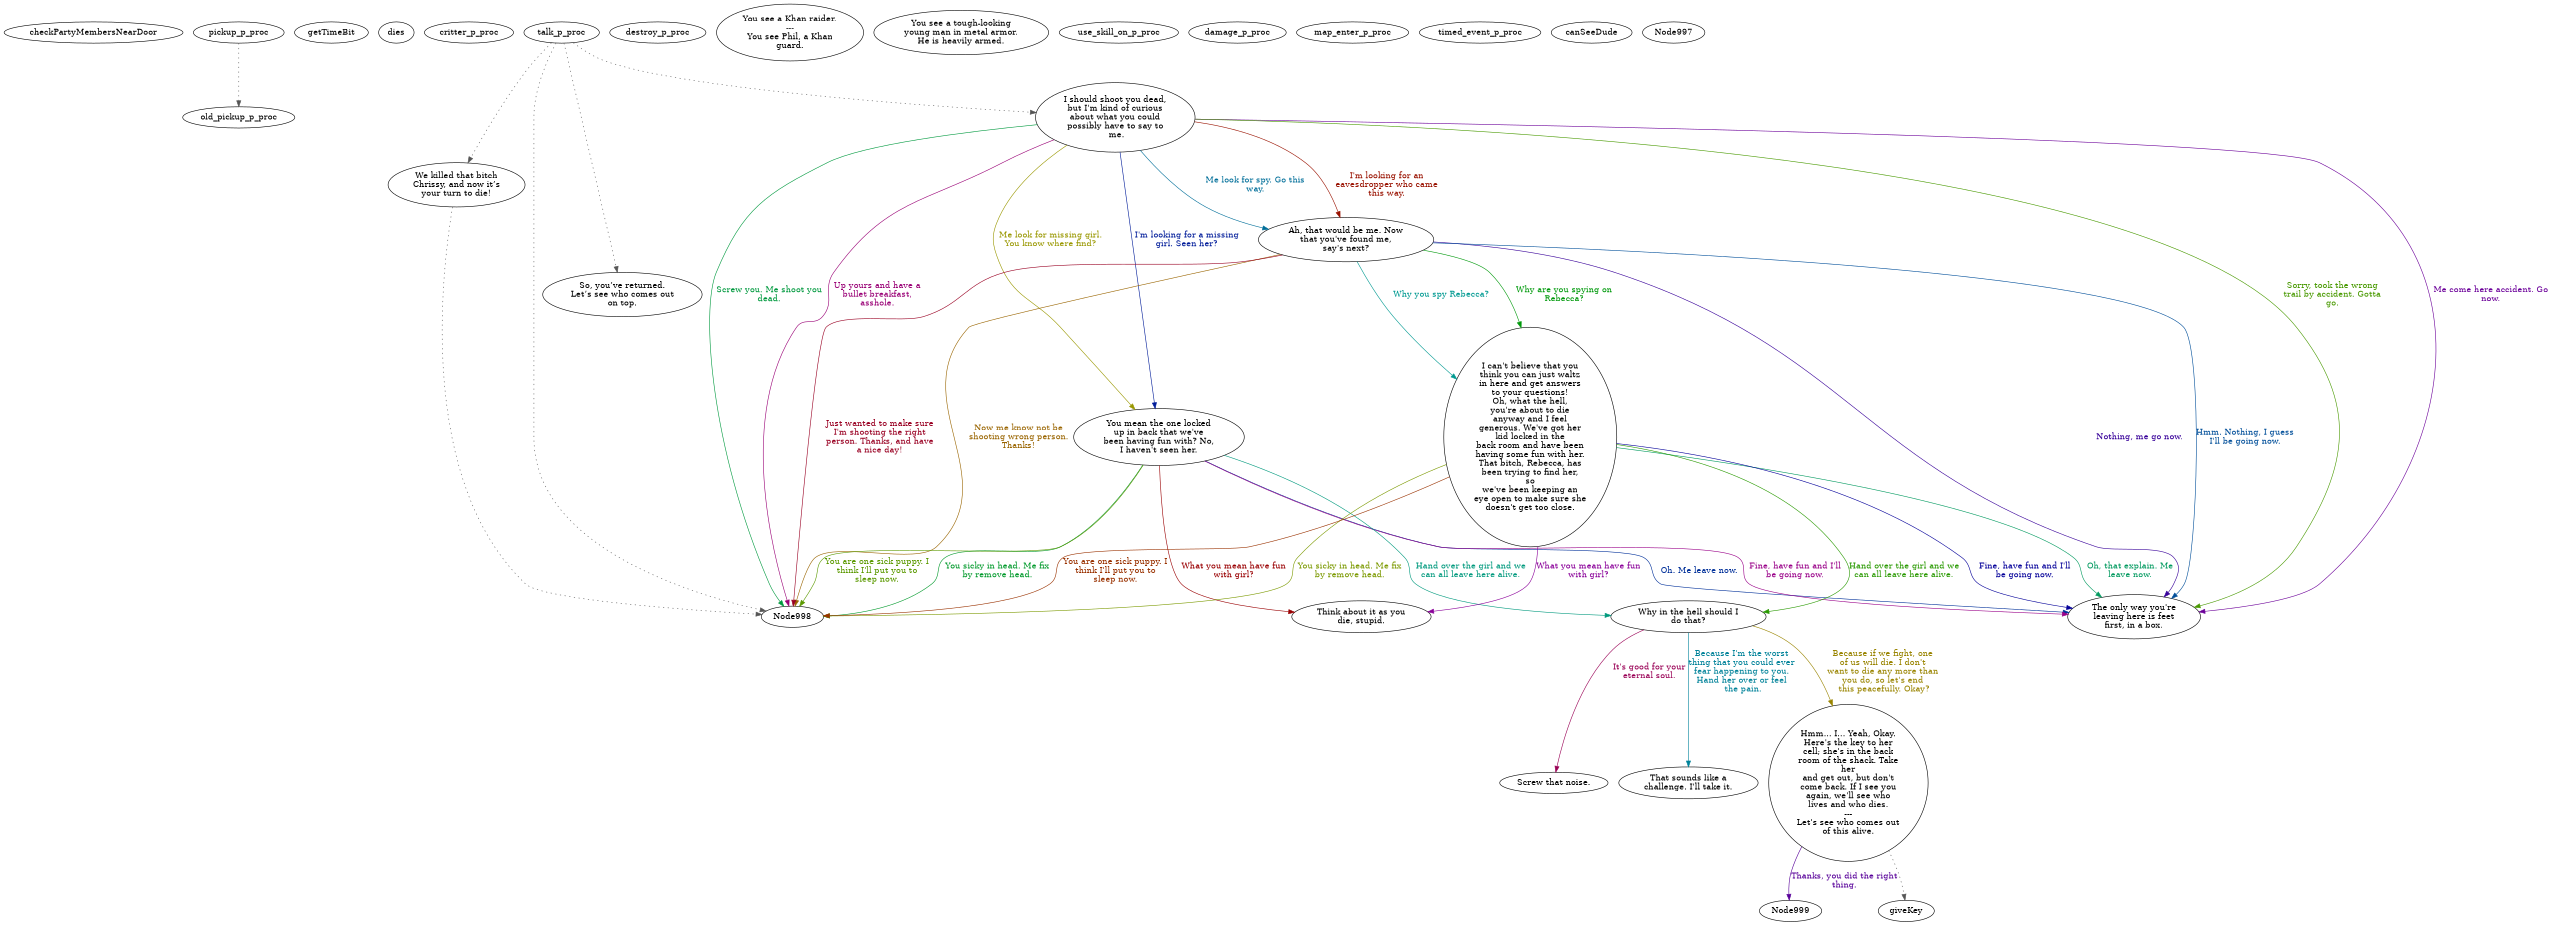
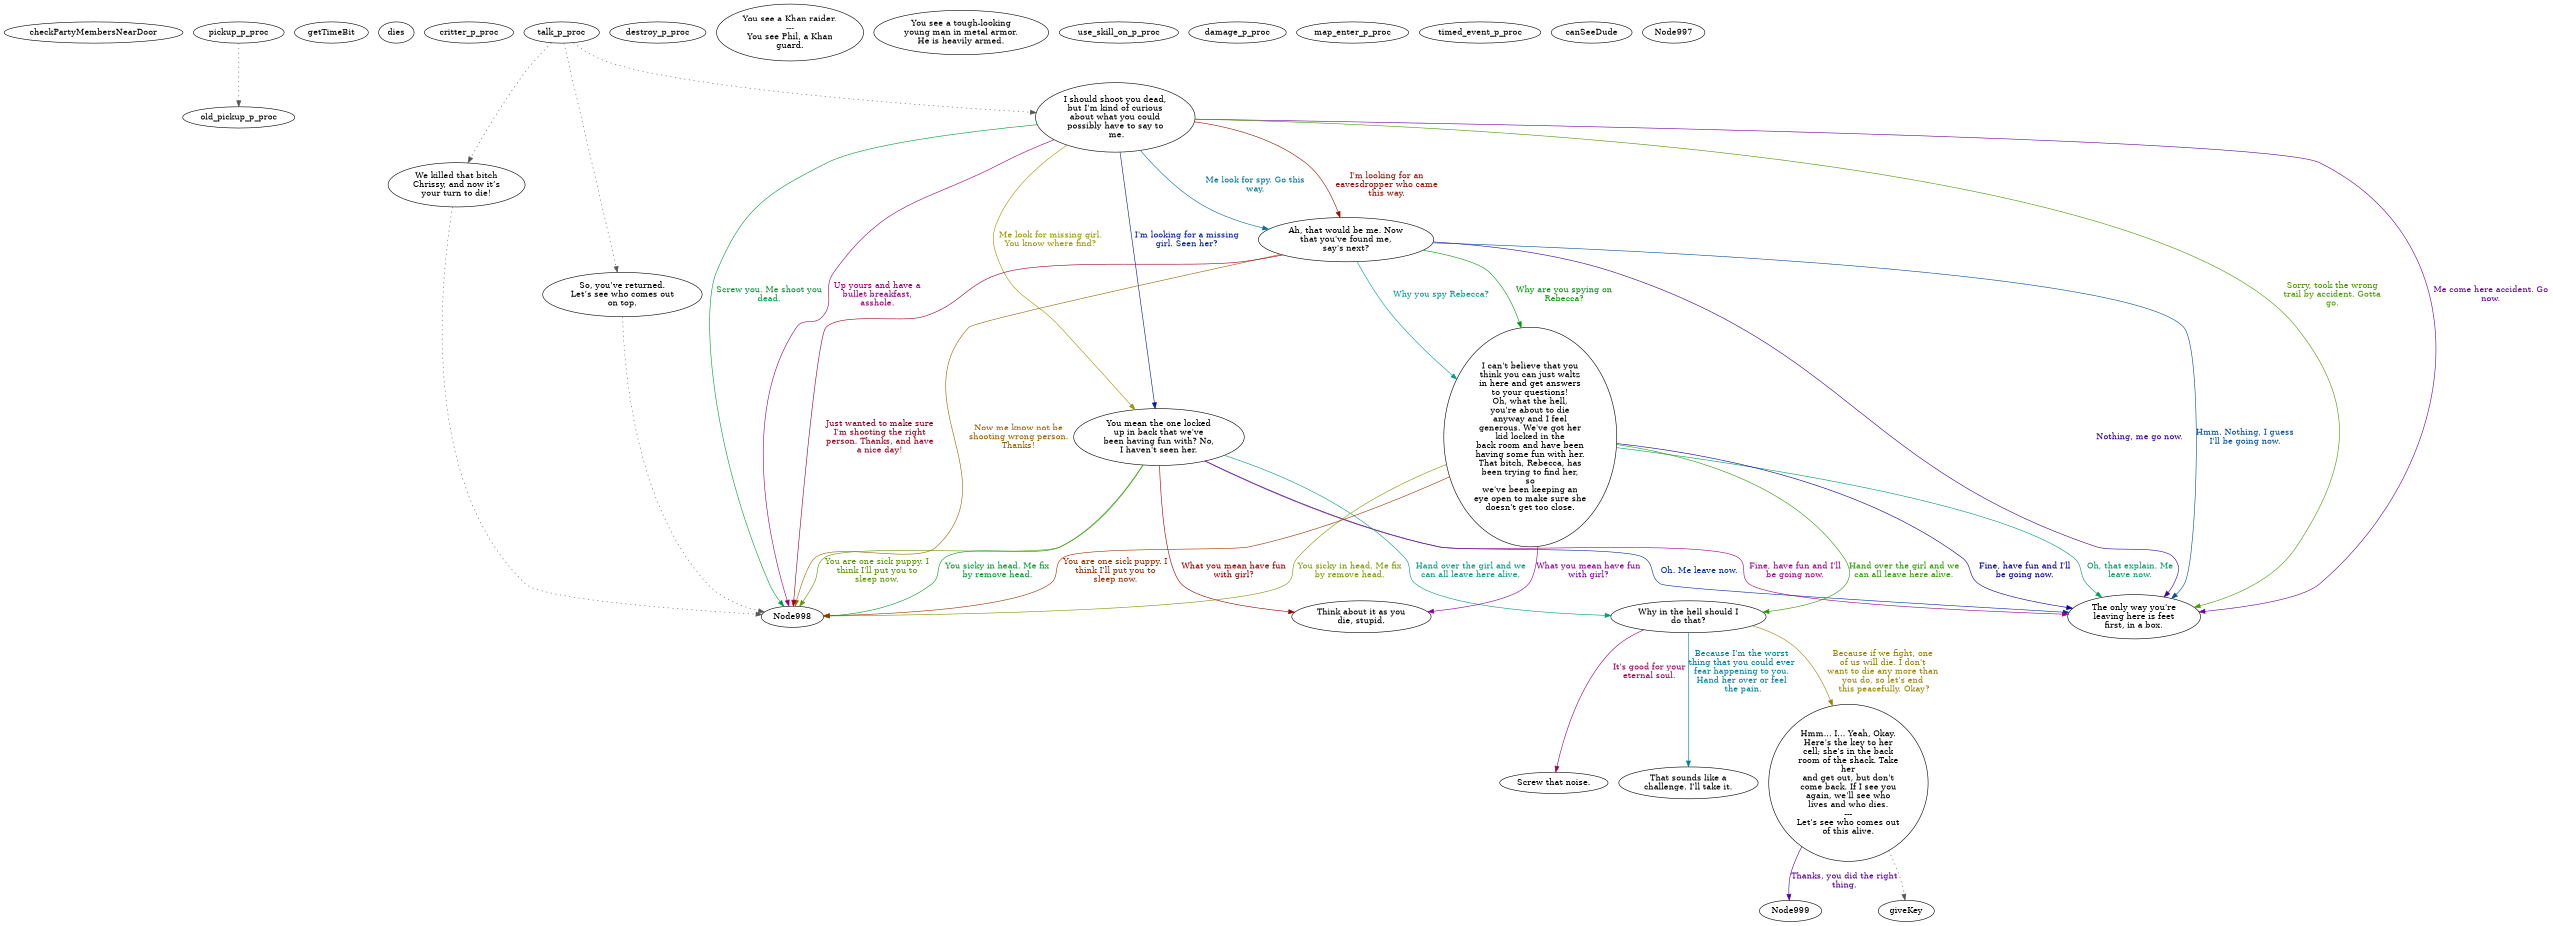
edge "talk_p_proc" -> "Node998": now "So, you’ve returned. Let’s see who comes out on top." -> "Node998"
